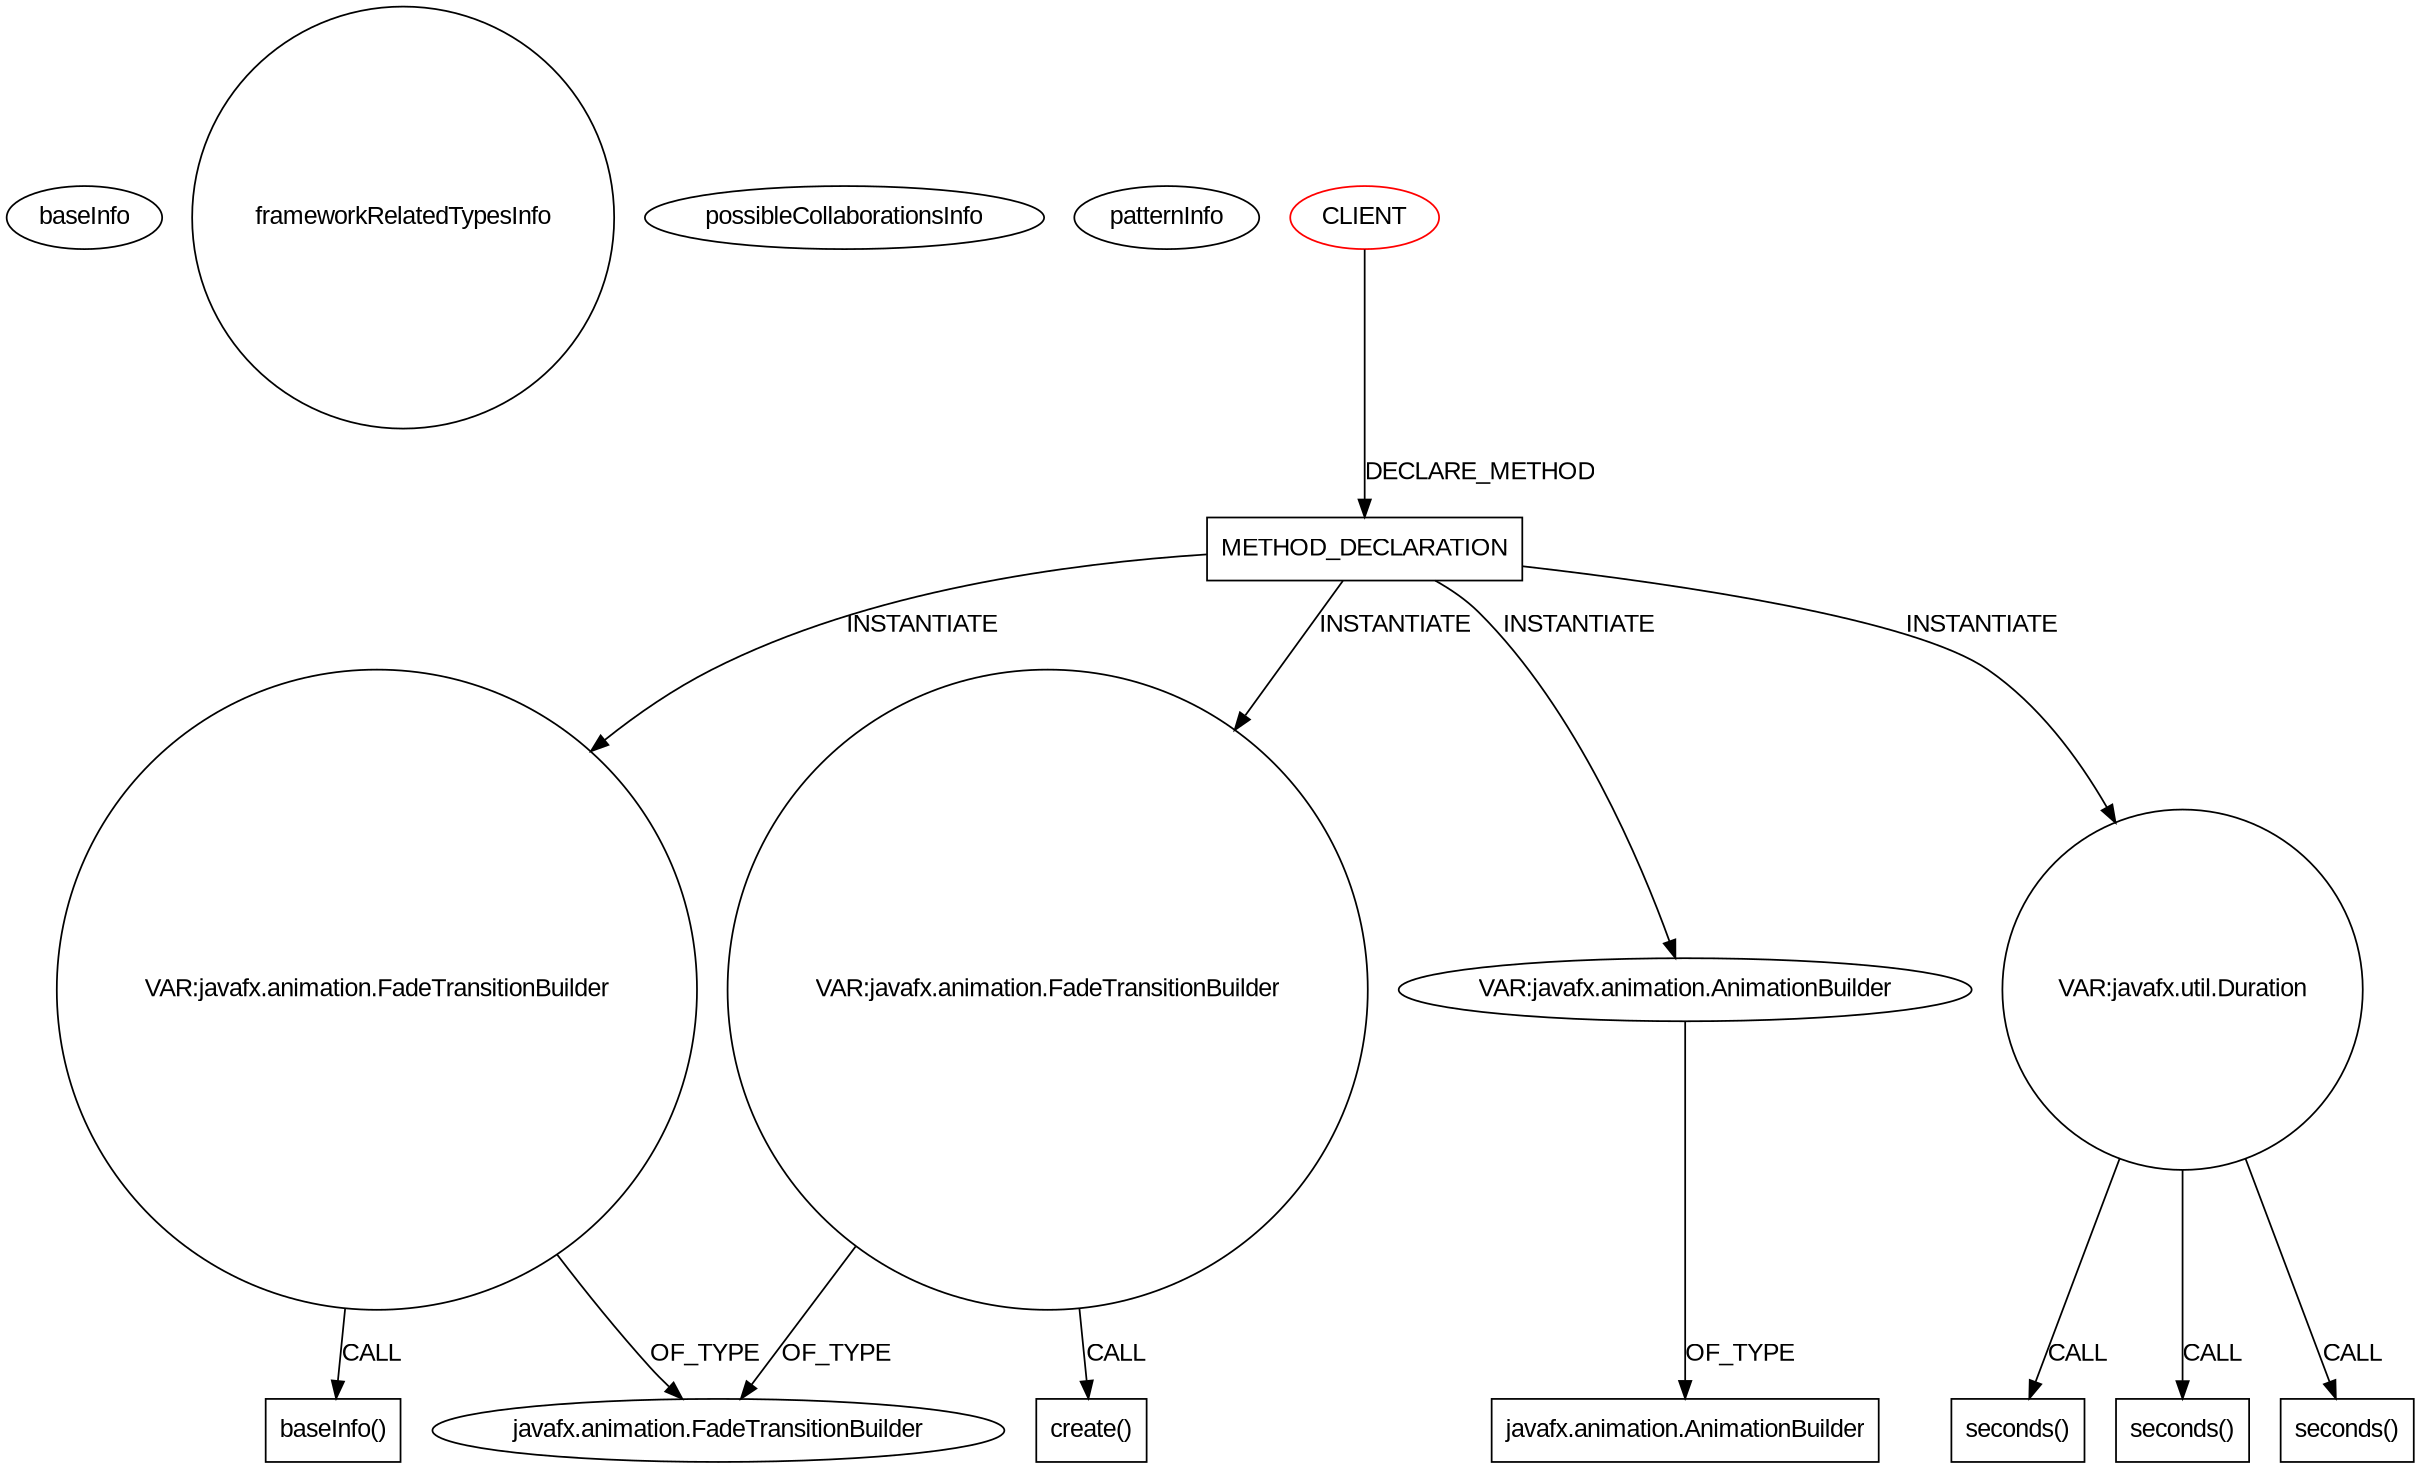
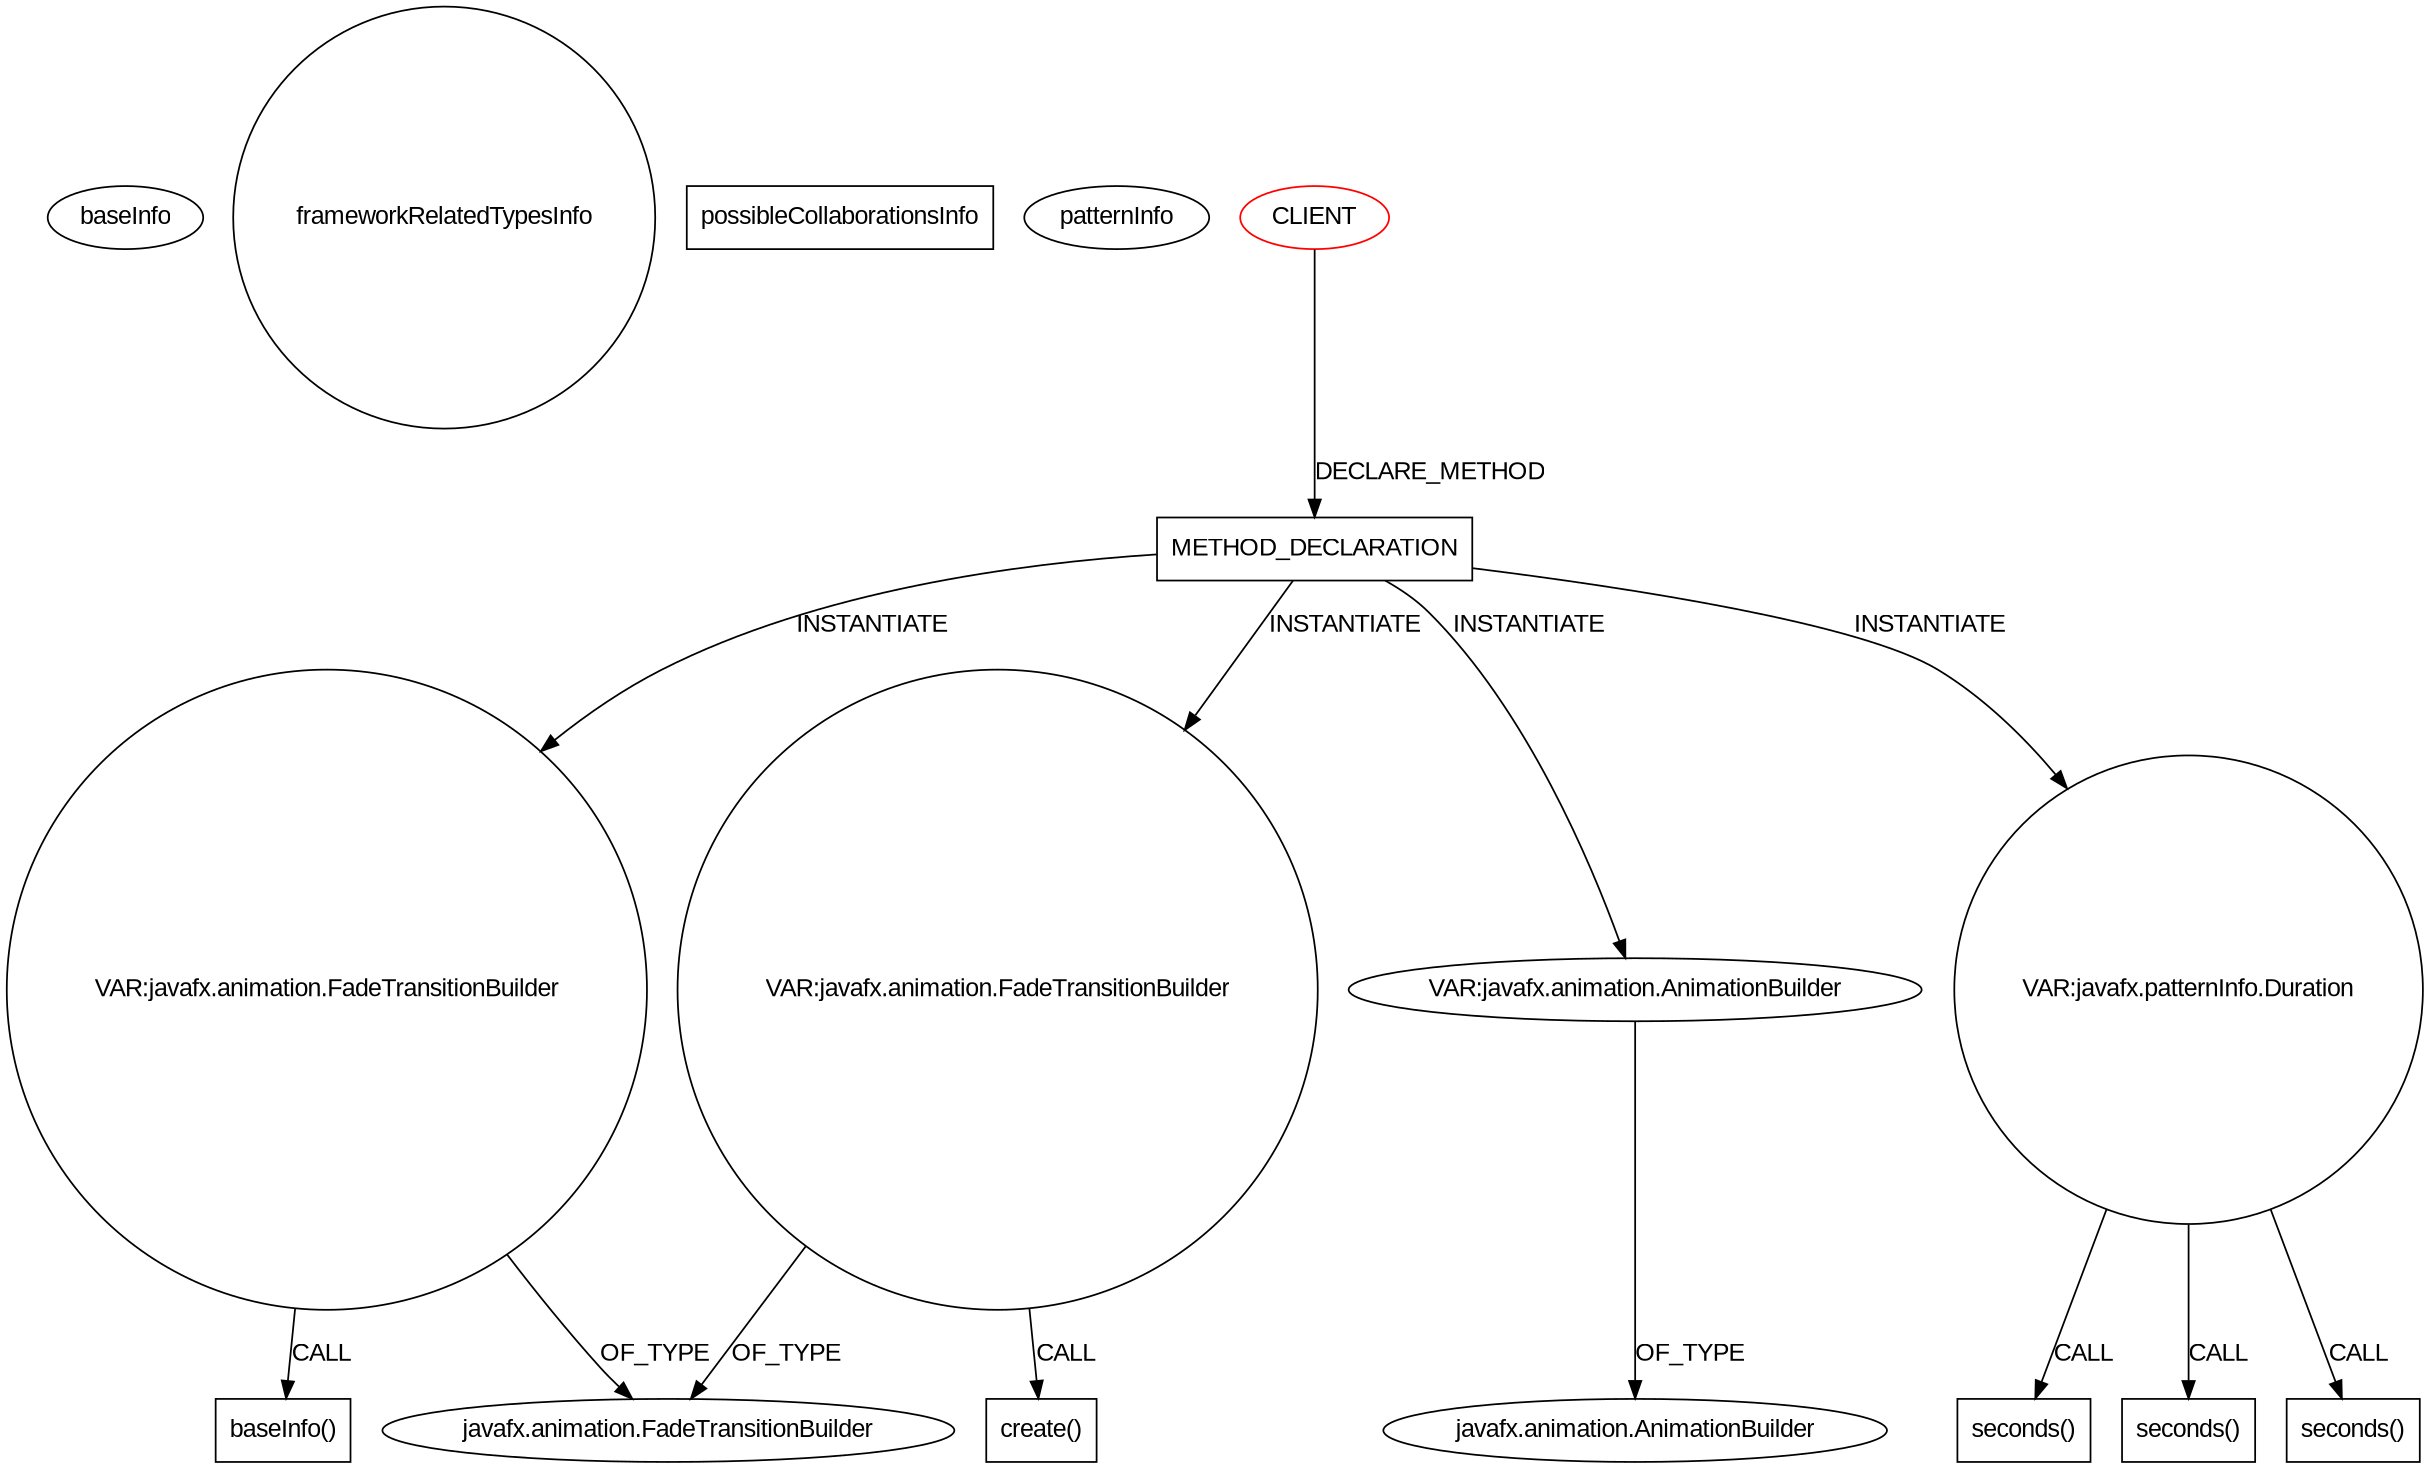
node "possibleCollaborationsInfo": shape ellipse -> box
node "VAR:javafx.util.Duration": label "VAR:javafx.util.Duration" -> "VAR:javafx.patternInfo.Duration"
node "javafx.animation.AnimationBuilder": shape box -> ellipse
